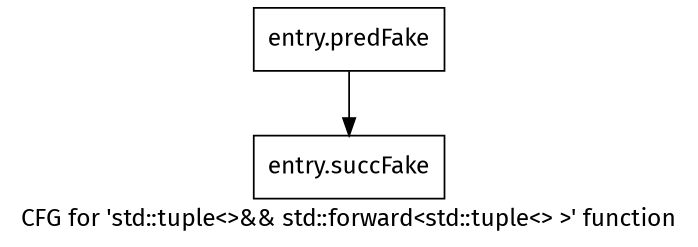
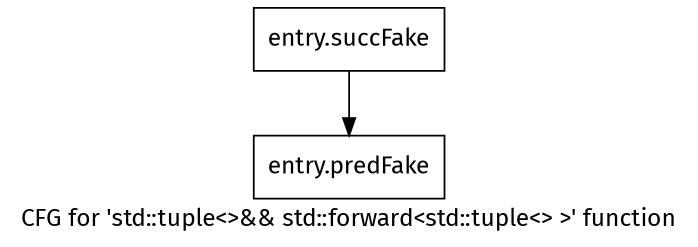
edge "entry.predFake" -> "entry.succFake": reversed
